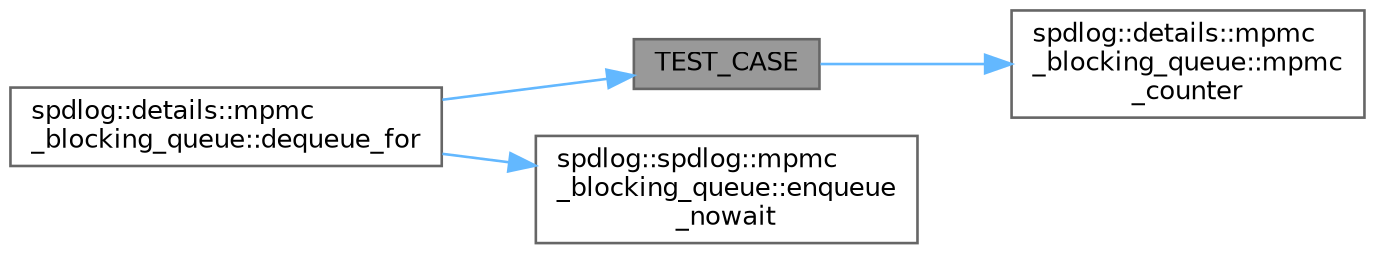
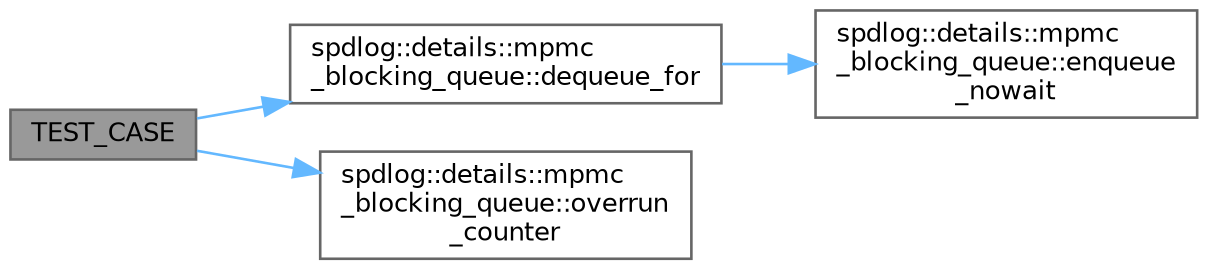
node "spdlog::details::mpmc _blocking_queue::mpmc _counter": label "spdlog::details::mpmc _blocking_queue::mpmc _counter" -> "spdlog::details::mpmc _blocking_queue::overrun _counter"
edge "spdlog::details::mpmc _blocking_queue::dequeue_for" -> "TEST_CASE": reversed
node "spdlog::spdlog::mpmc _blocking_queue::enqueue _nowait": label "spdlog::spdlog::mpmc _blocking_queue::enqueue _nowait" -> "spdlog::details::mpmc _blocking_queue::enqueue _nowait"
